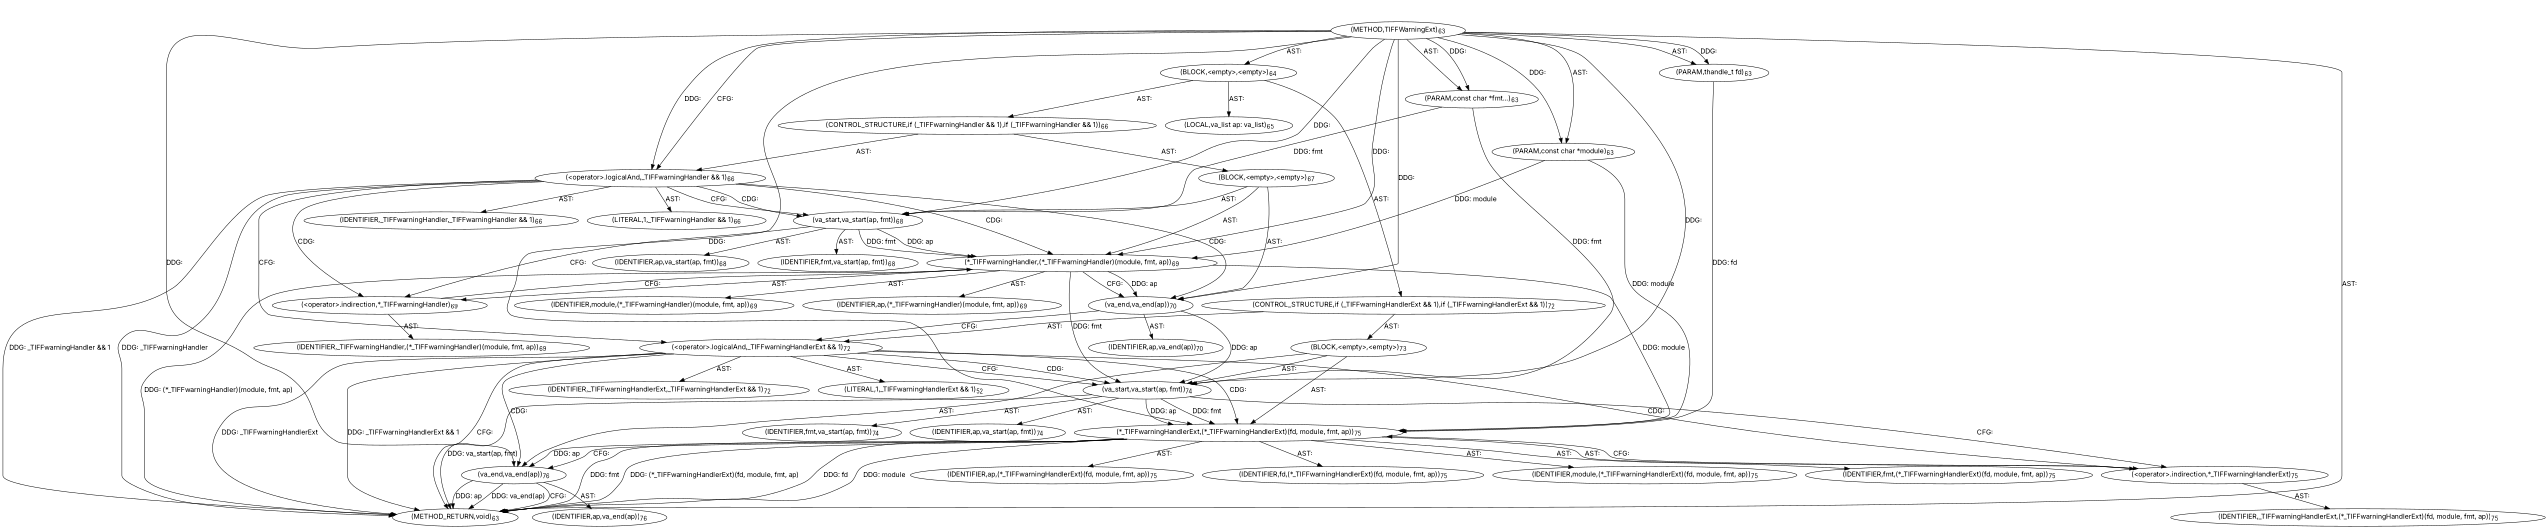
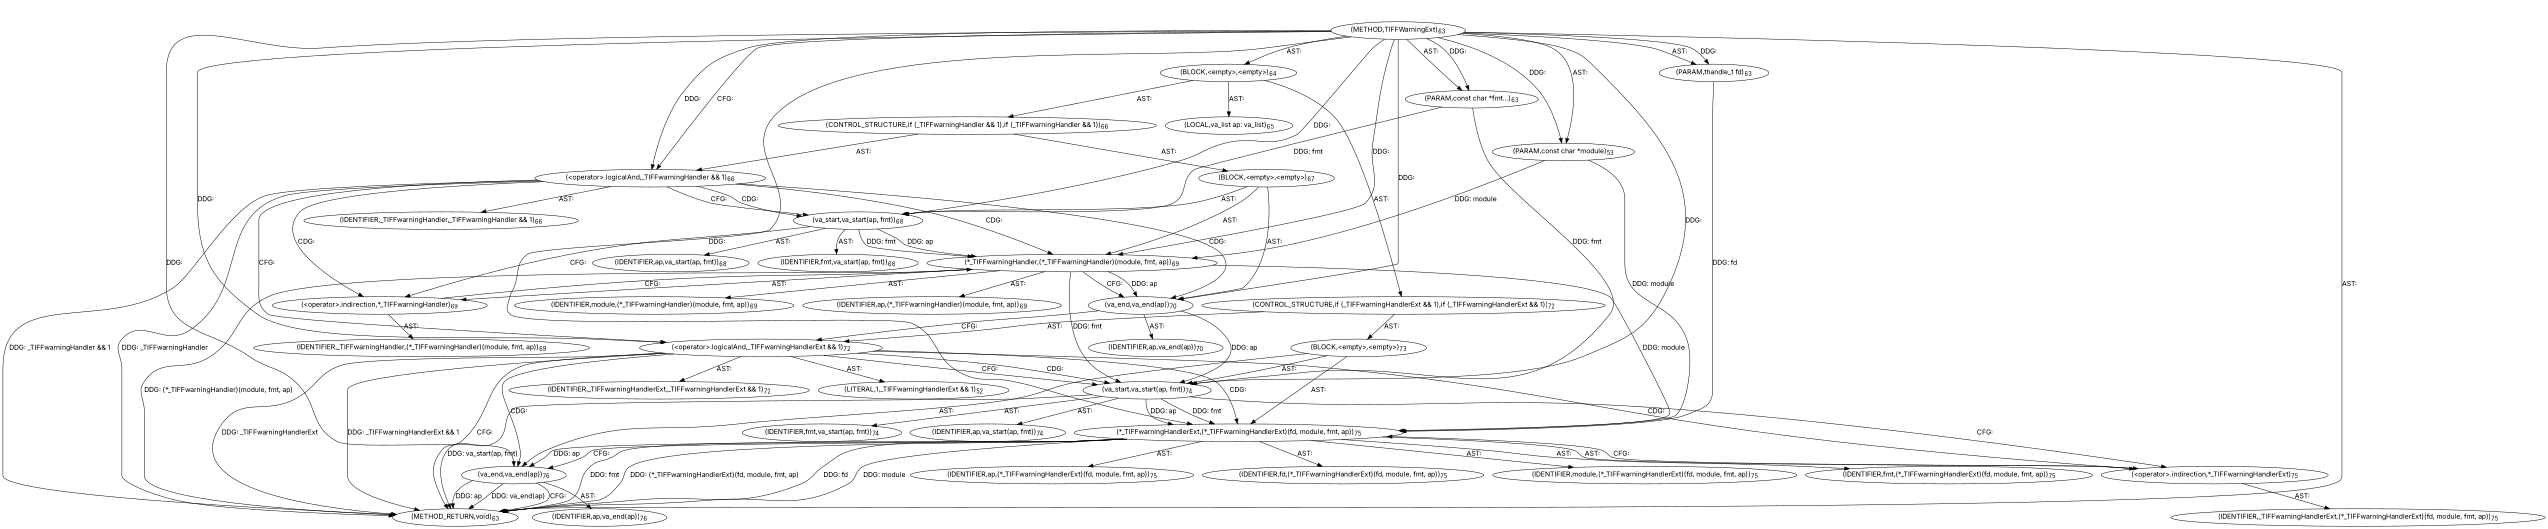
edge "(METHOD,TIFFWarningExt)" -> "(<operator>.logicalAnd,_TIFFwarningHandlerExt && 1)": added, label "DDG:"
node "(PARAM,const char *module)": text "63" -> "53"
node "(LITERAL,1,_TIFFwarningHandler && 1)": removed
